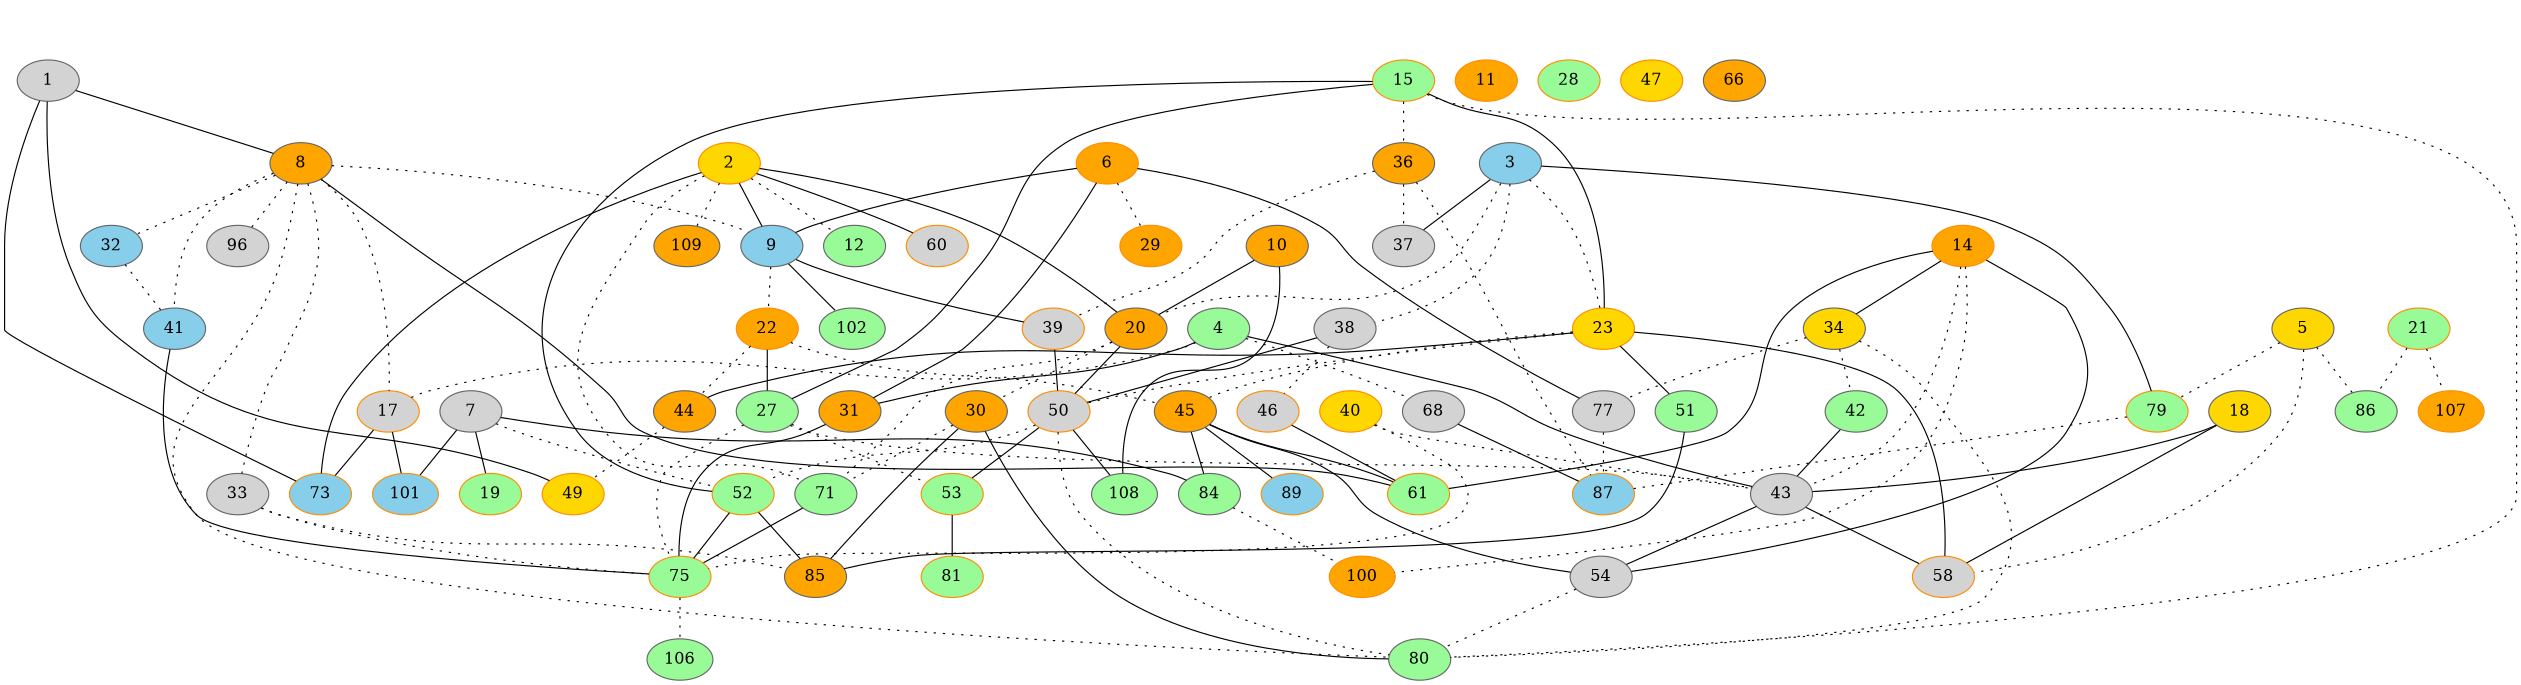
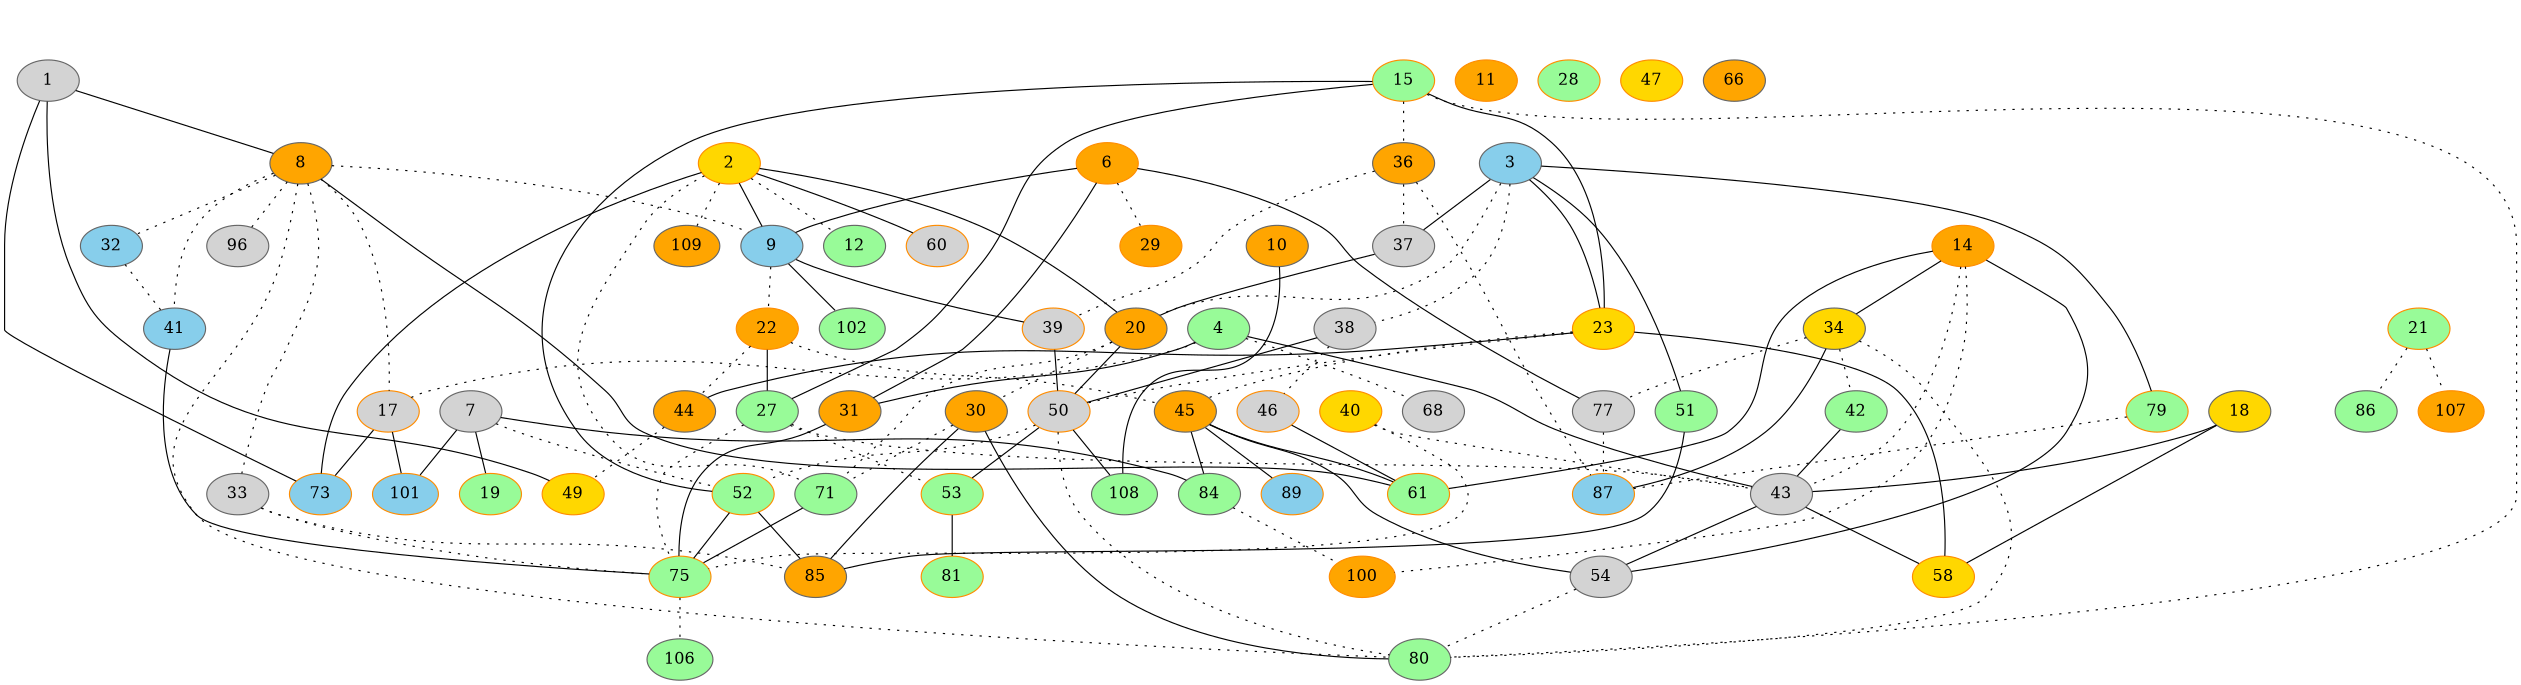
edge "3" -- "23": style dotted -> solid
edge "10" -- "20": now "37" -- "20"
node "5": removed
edge "23" -- "51": now "3" -- "51"
edge "68" -- "87": now "34" -- "87"
node "58": fillcolor lightgrey -> gold
